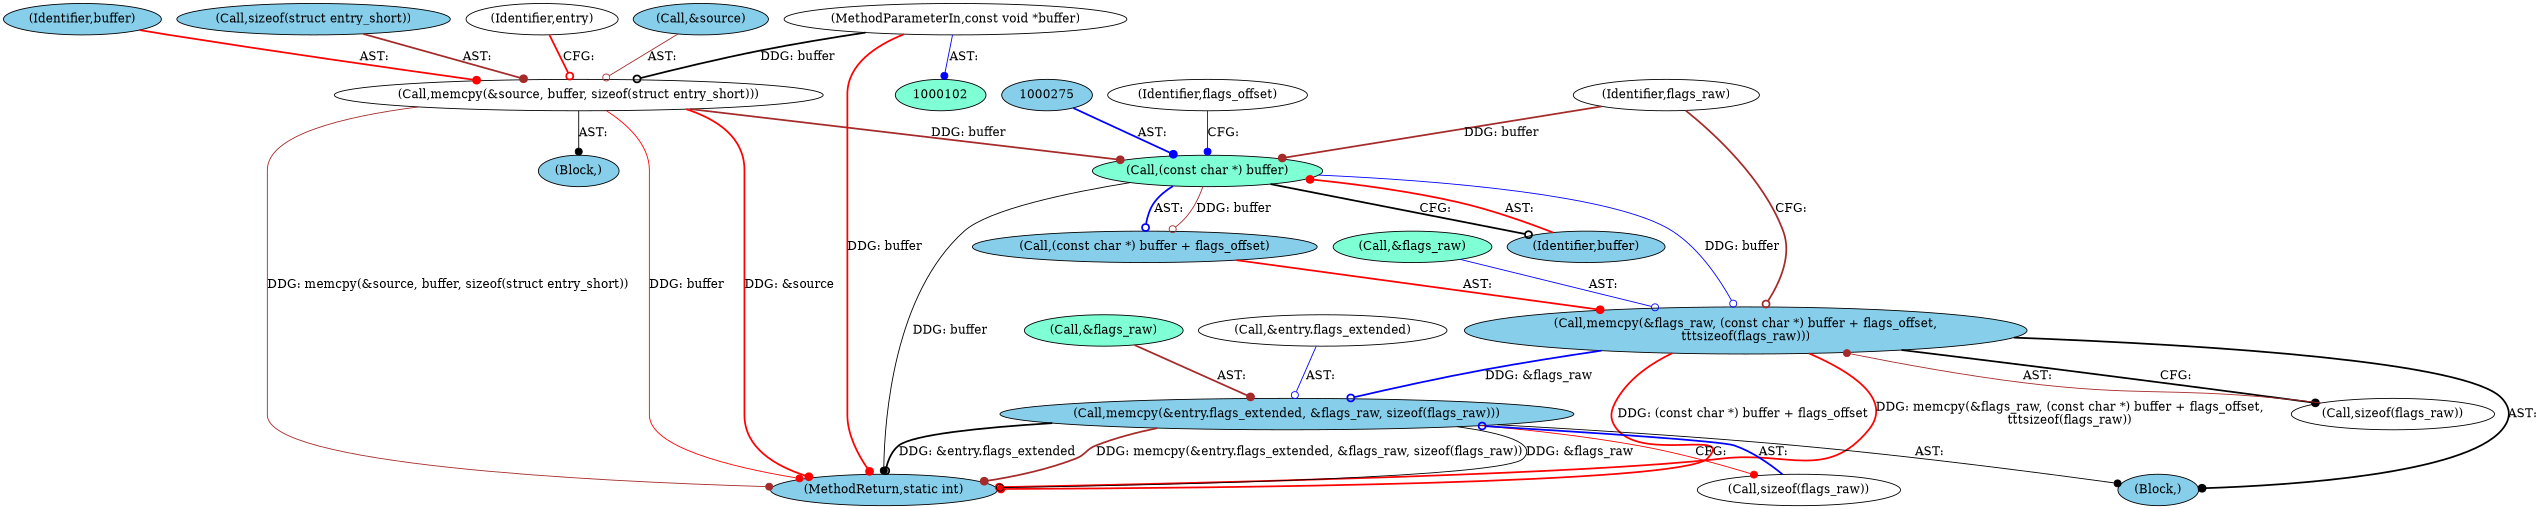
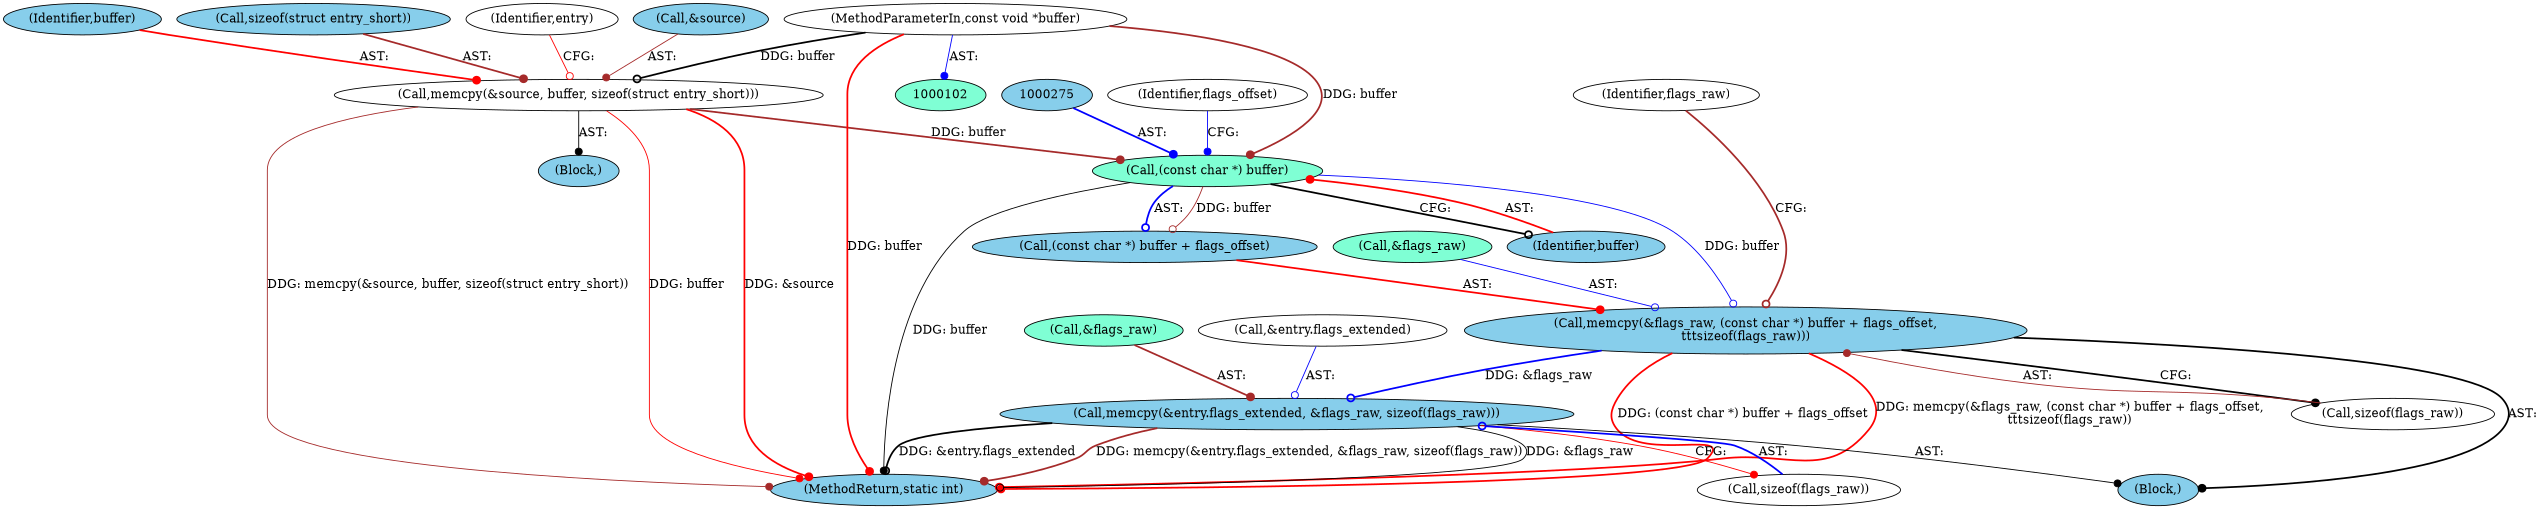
edge "(Identifier,entry)" -> "(Call,memcpy(&source, buffer, sizeof(struct entry_short)))": style bold -> solid
edge "(Call,&source)" -> "(Call,memcpy(&source, buffer, sizeof(struct entry_short)))": arrowhead odot -> dot
edge "(Identifier,flags_raw)" -> "(Call,(const char *) buffer)": now "(MethodParameterIn,const void *buffer)" -> "(Call,(const char *) buffer)"
